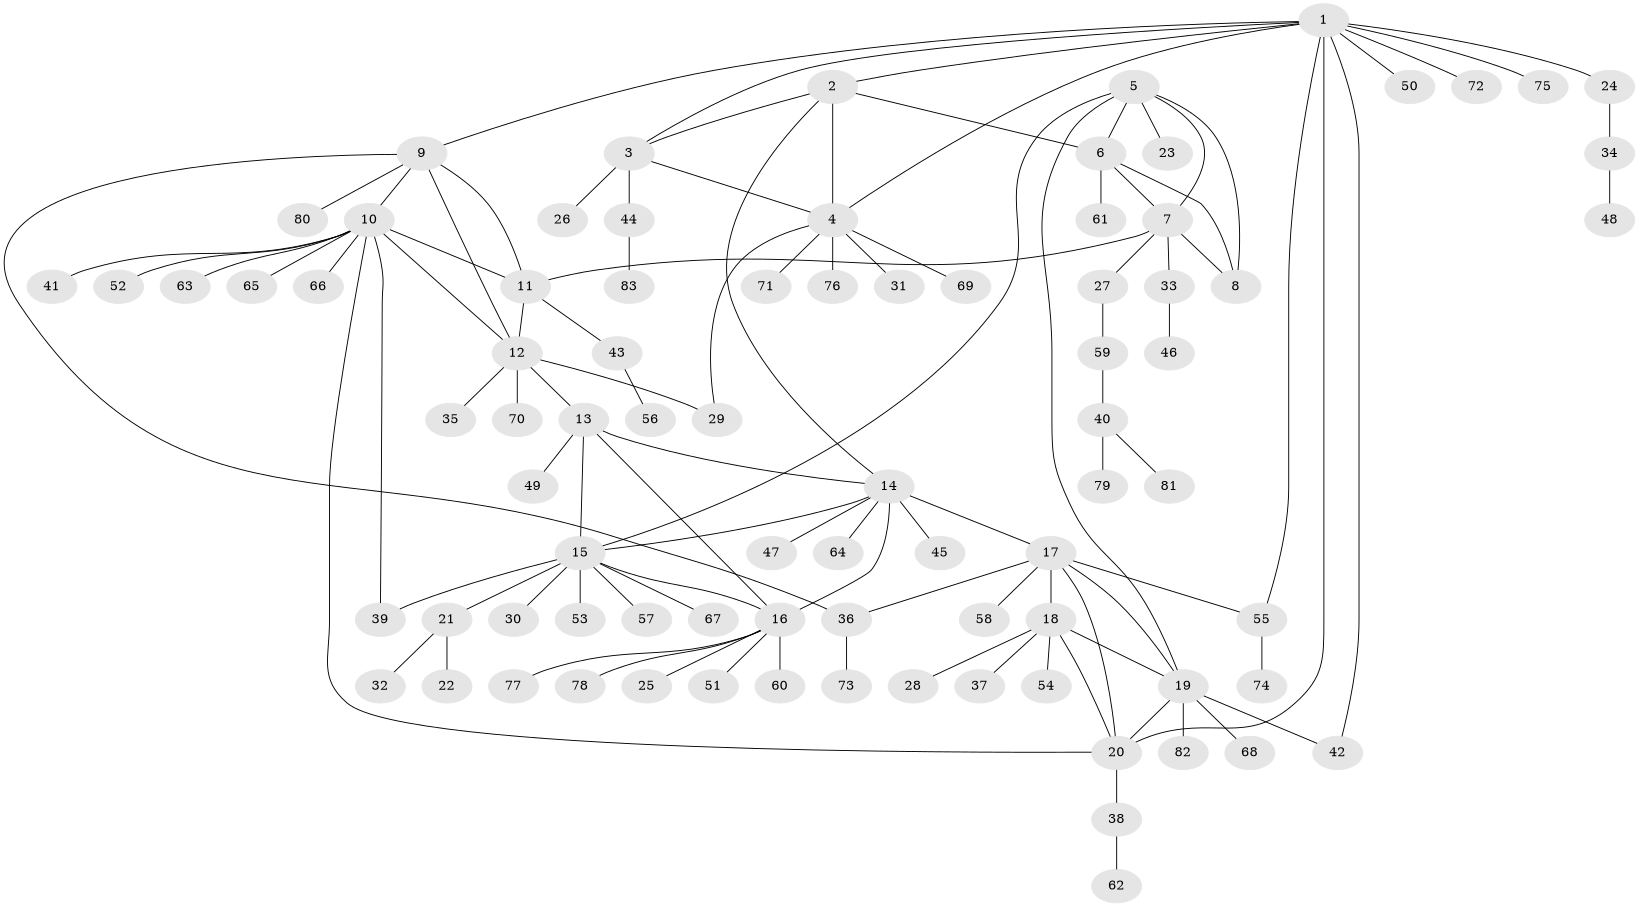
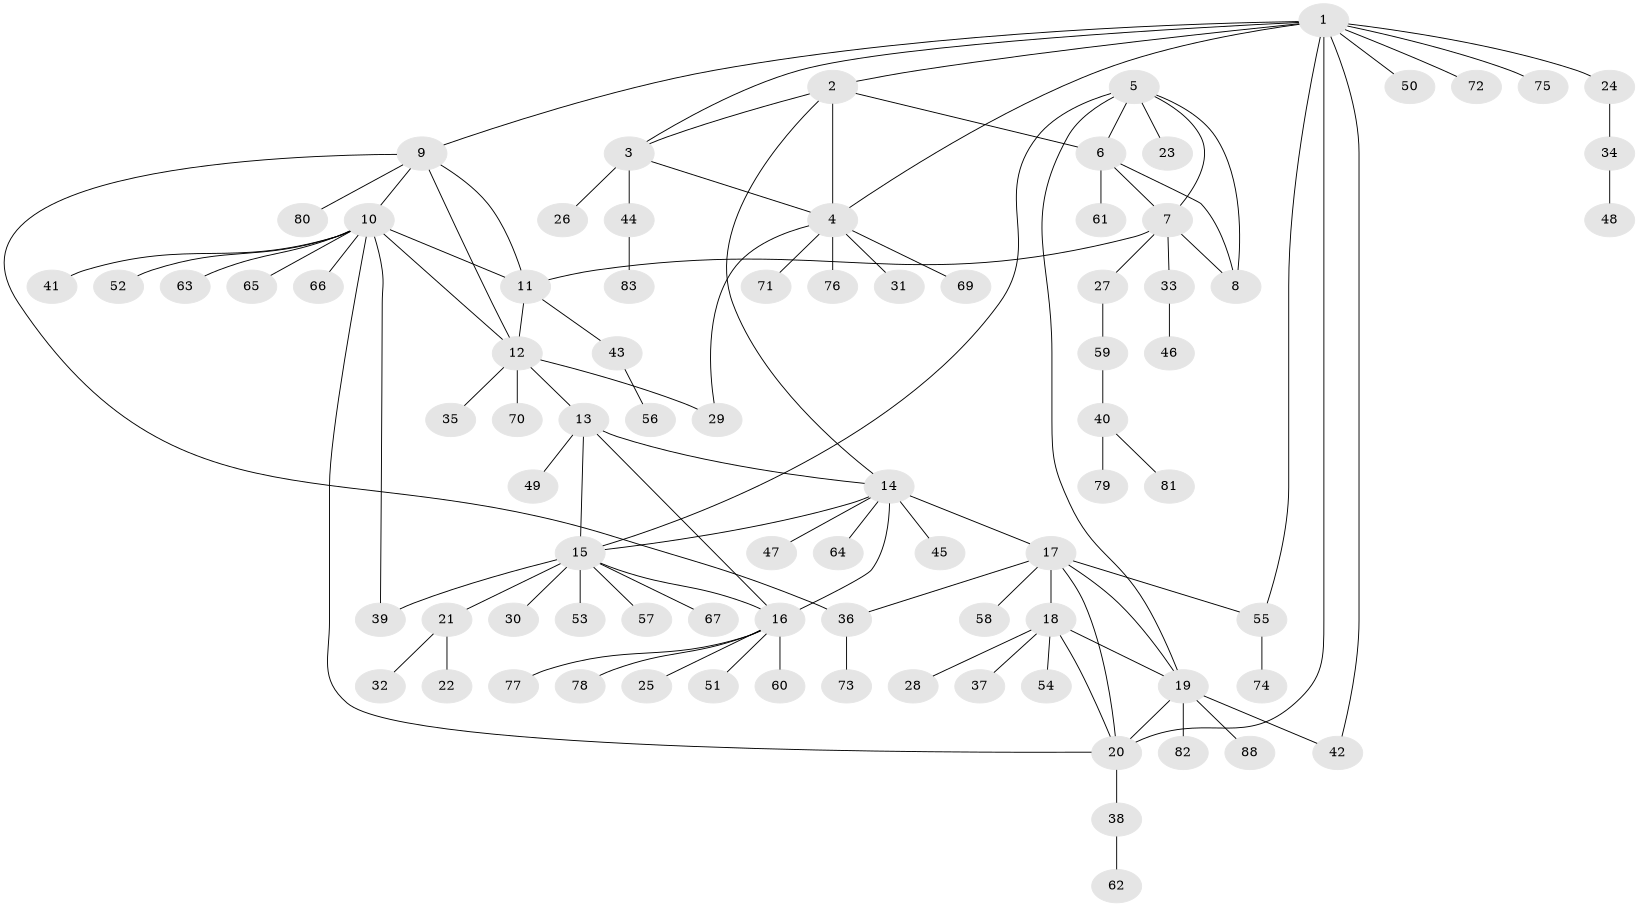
node "68": label "68" -> "88"
